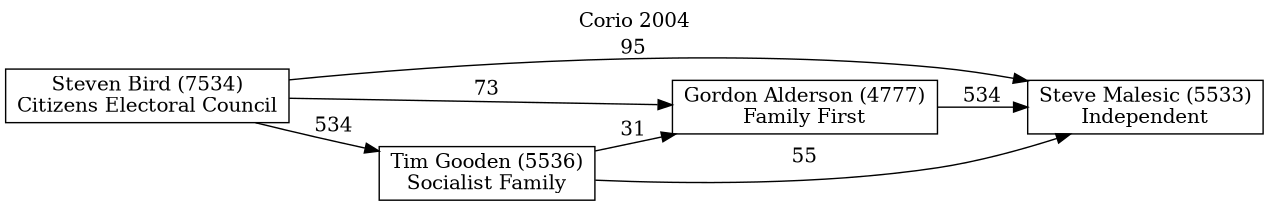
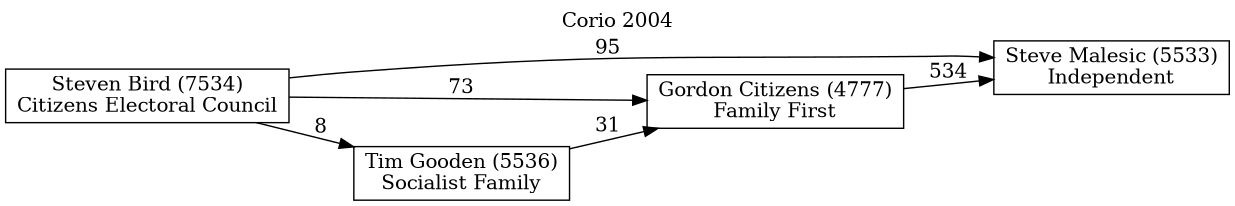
node "Gordon Alderson (4777) Family First": label "Gordon Alderson (4777) Family First" -> "Gordon Citizens (4777) Family First"
edge "Steven Bird (7534) Citizens Electoral Council" -> "Tim Gooden (5536) Socialist Family": label "534" -> "8"
edge "Tim Gooden (5536) Socialist Family" -> "Steve Malesic (5533) Independent": removed, label "55"
